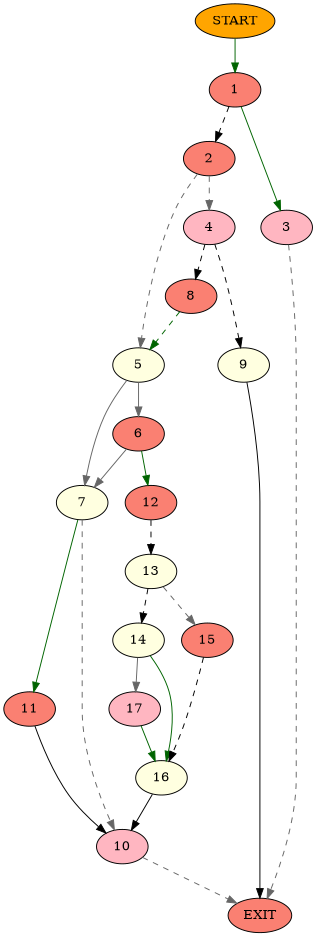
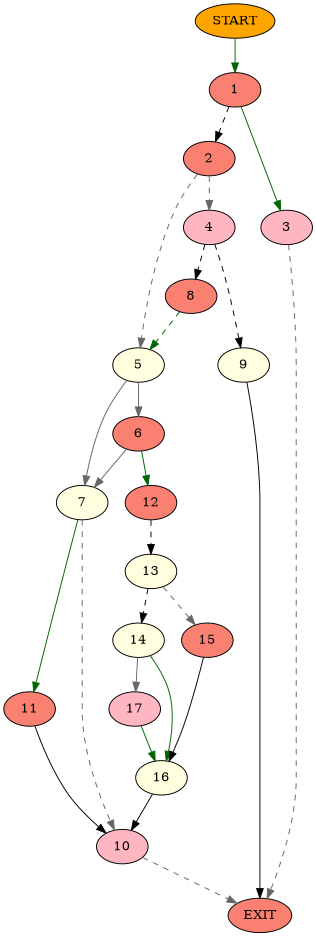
edge "15" -> "16": style dashed -> solid
